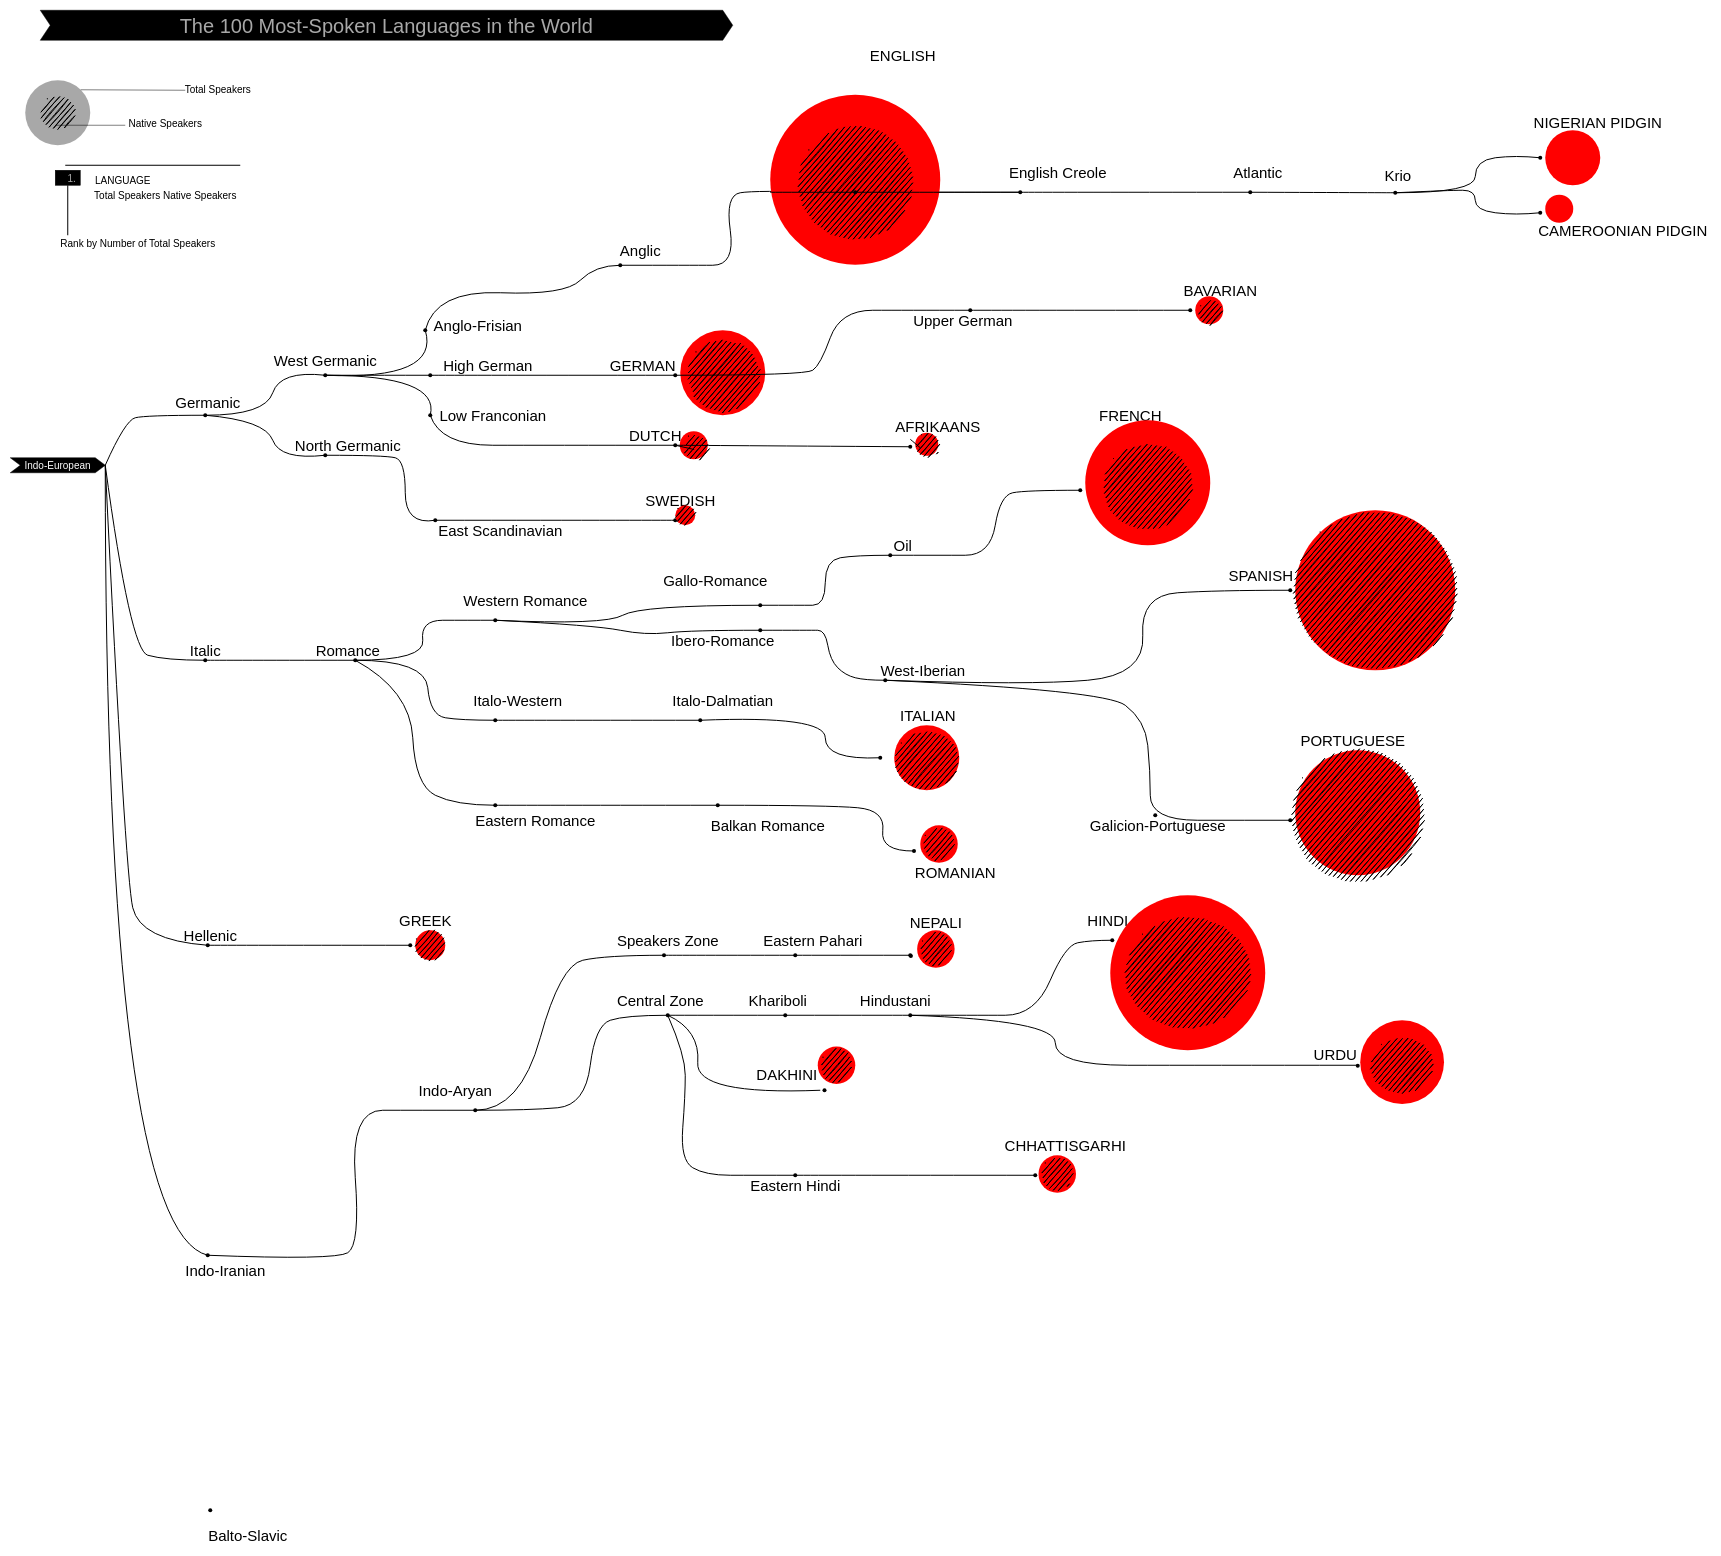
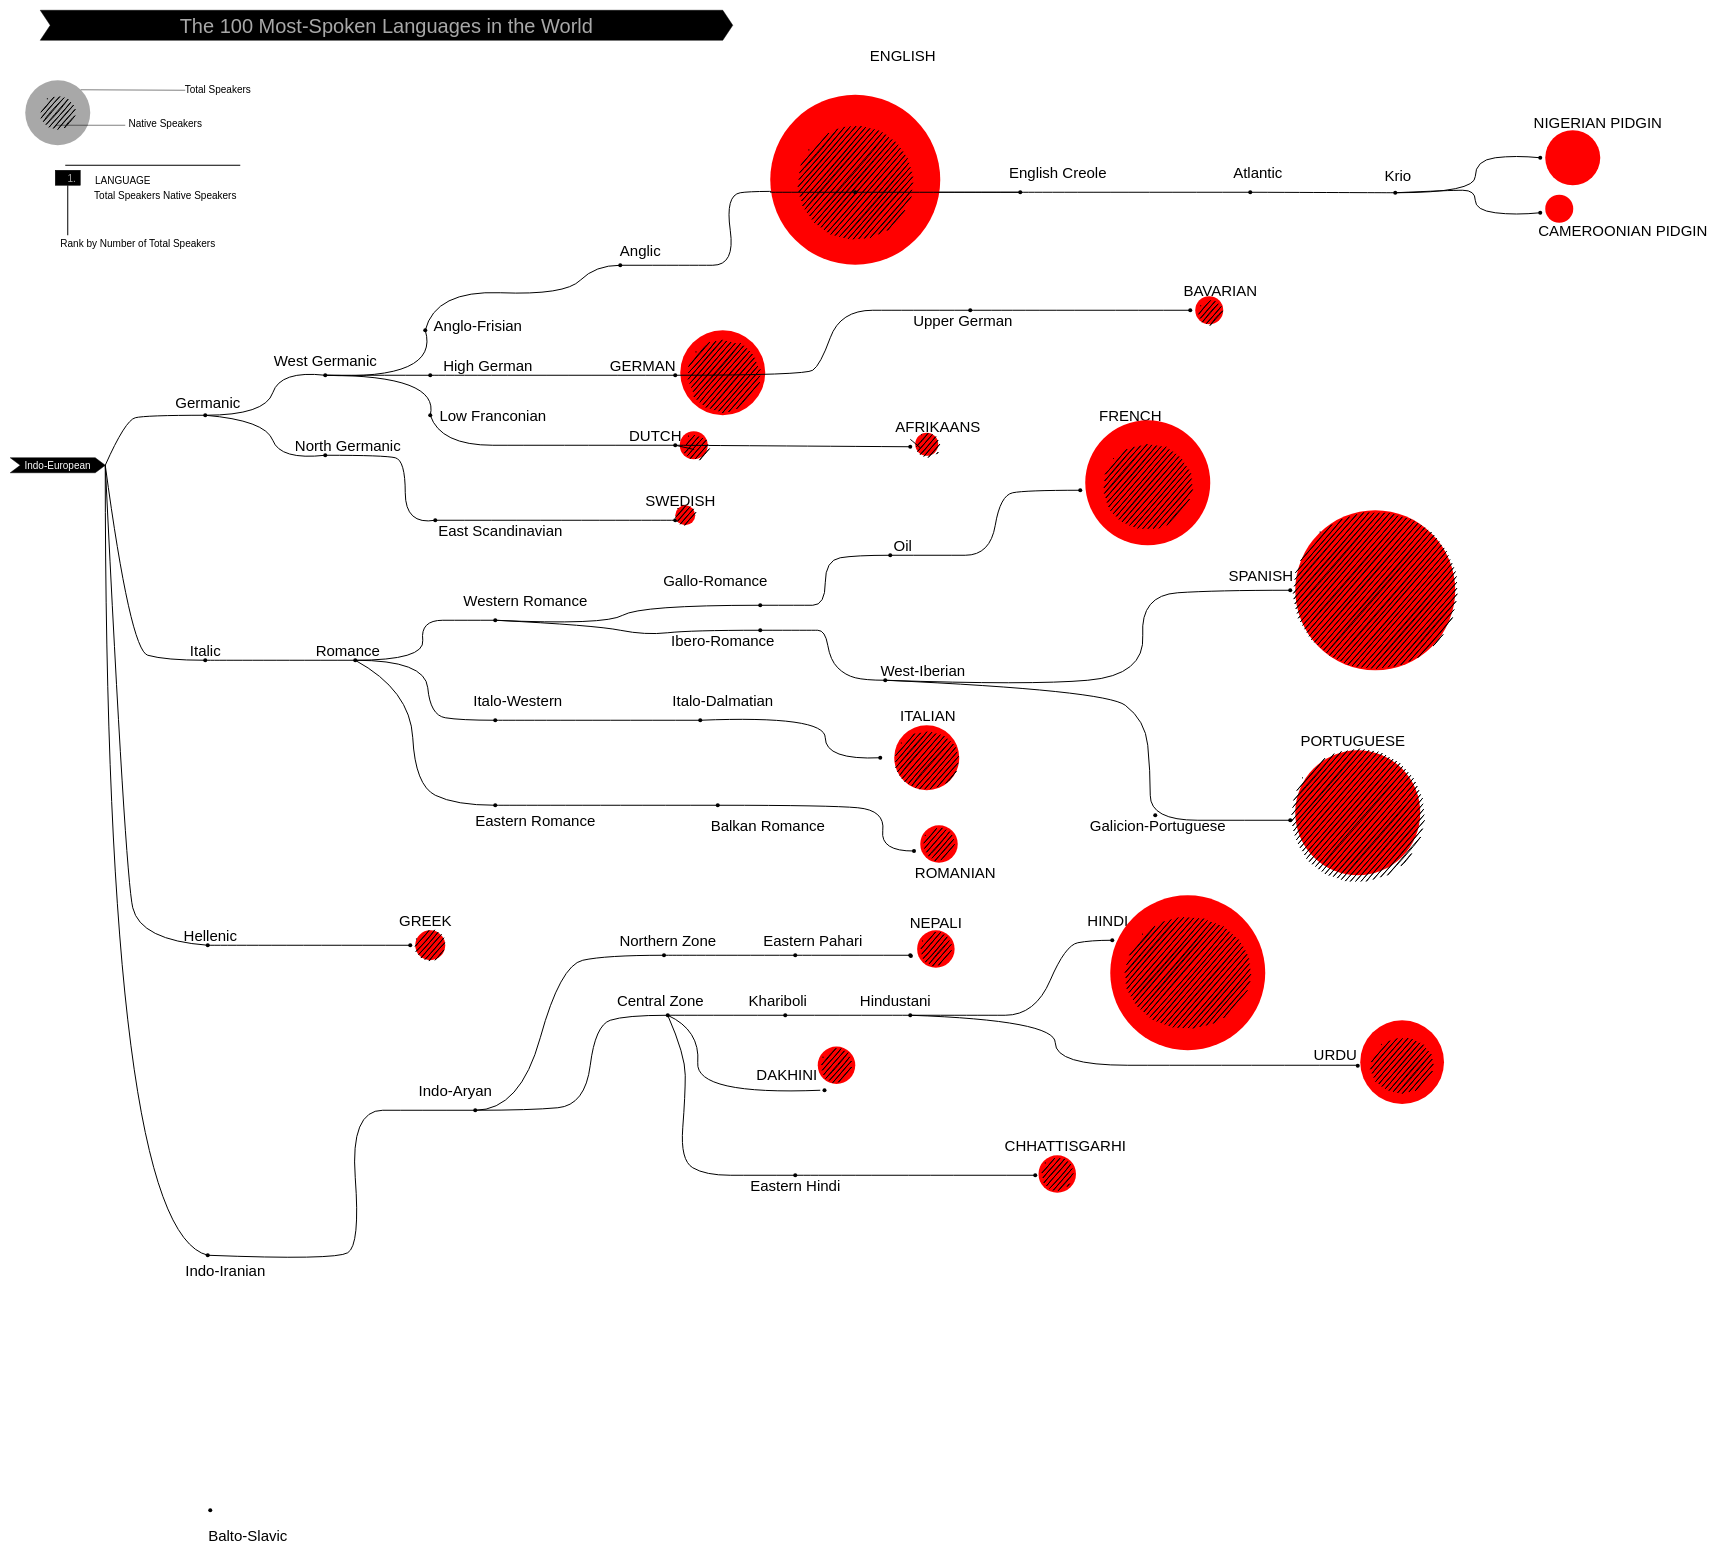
node "Speakers Zone": label "Speakers Zone" -> "Northern Zone"
